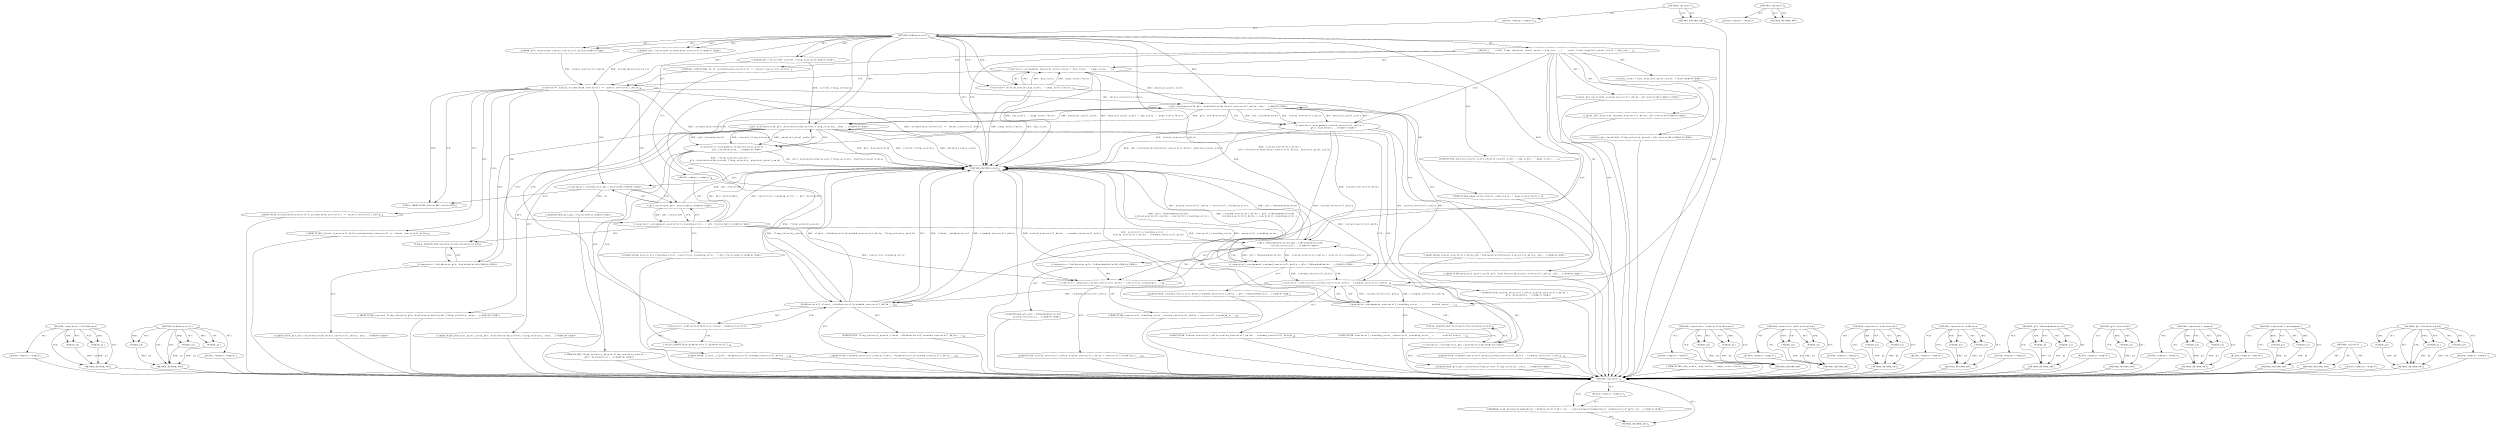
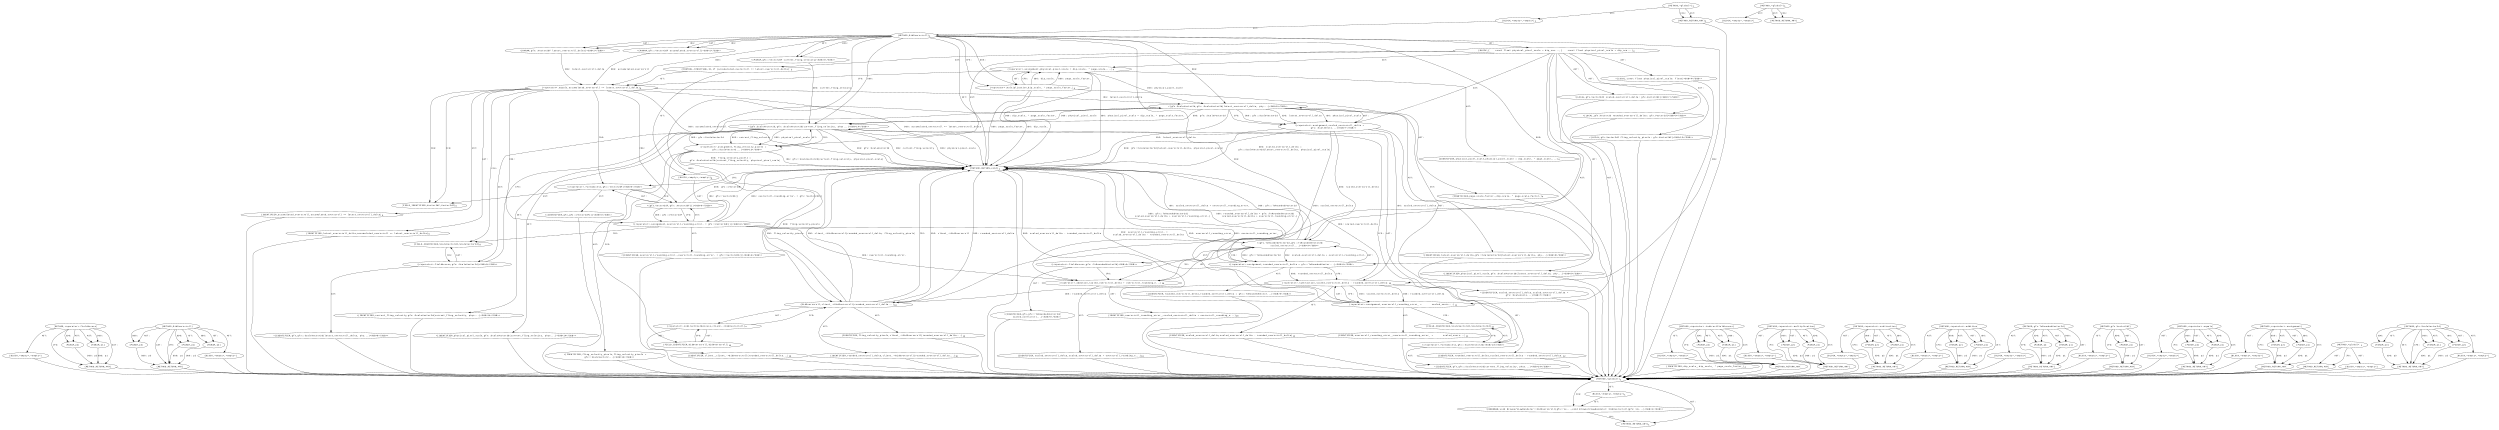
edge "<(PARAM,gfx::Vector2dF current_fling_velocity)<SUB>3</SUB>>" -> "(<operator>.indirectFieldAccess,client_->DidOverscroll)": now "(FIELD_IDENTIFIER,DidOverscroll,DidOverscroll)" -> "(<operator>.indirectFieldAccess,client_->DidOverscroll)"
edge "<(<operator>.fieldAccess,gfx::Vector2dF)<SUB>6</SUB>>" -> "<(IDENTIFIER,gfx,gfx::Vector2dF())<SUB>6</SUB>>": label "DDG: p1" -> "AST: "
